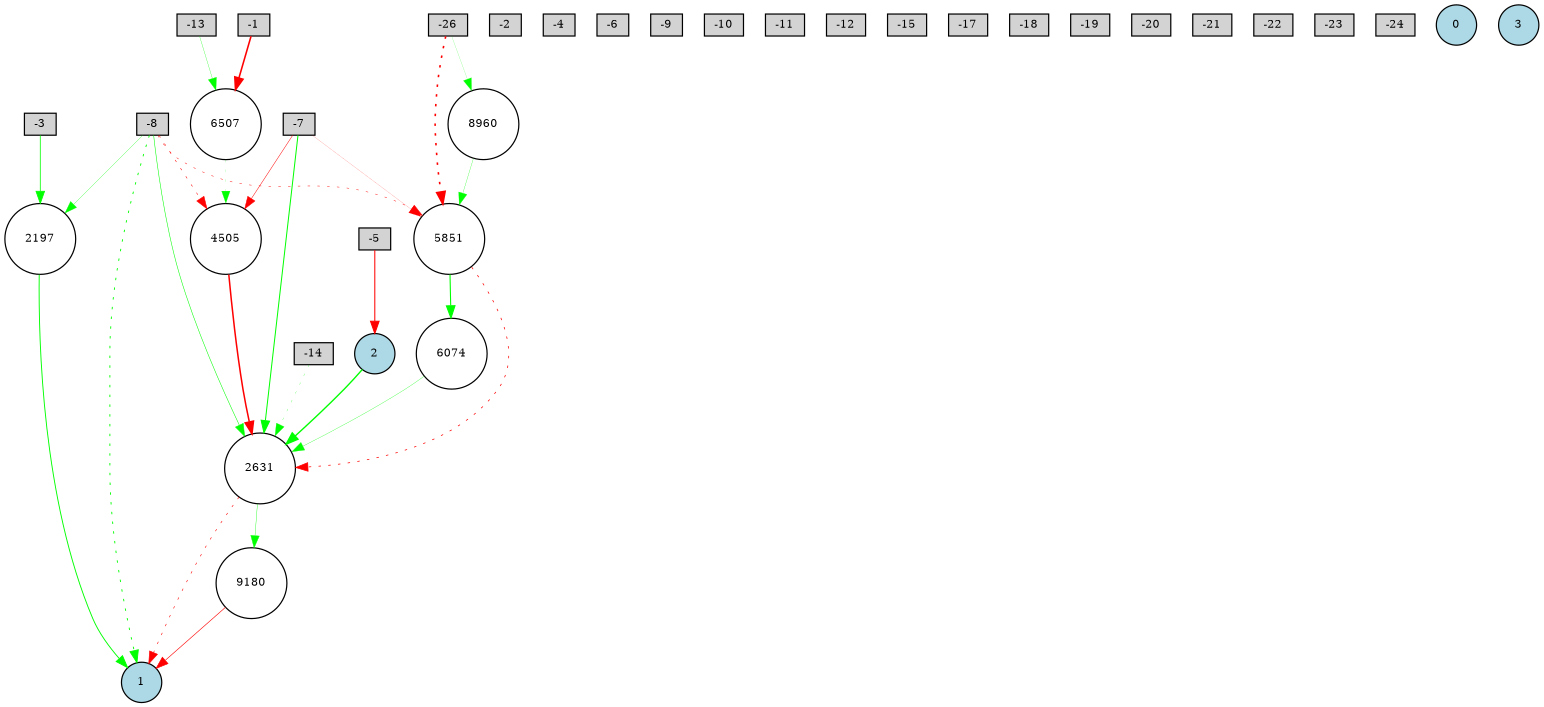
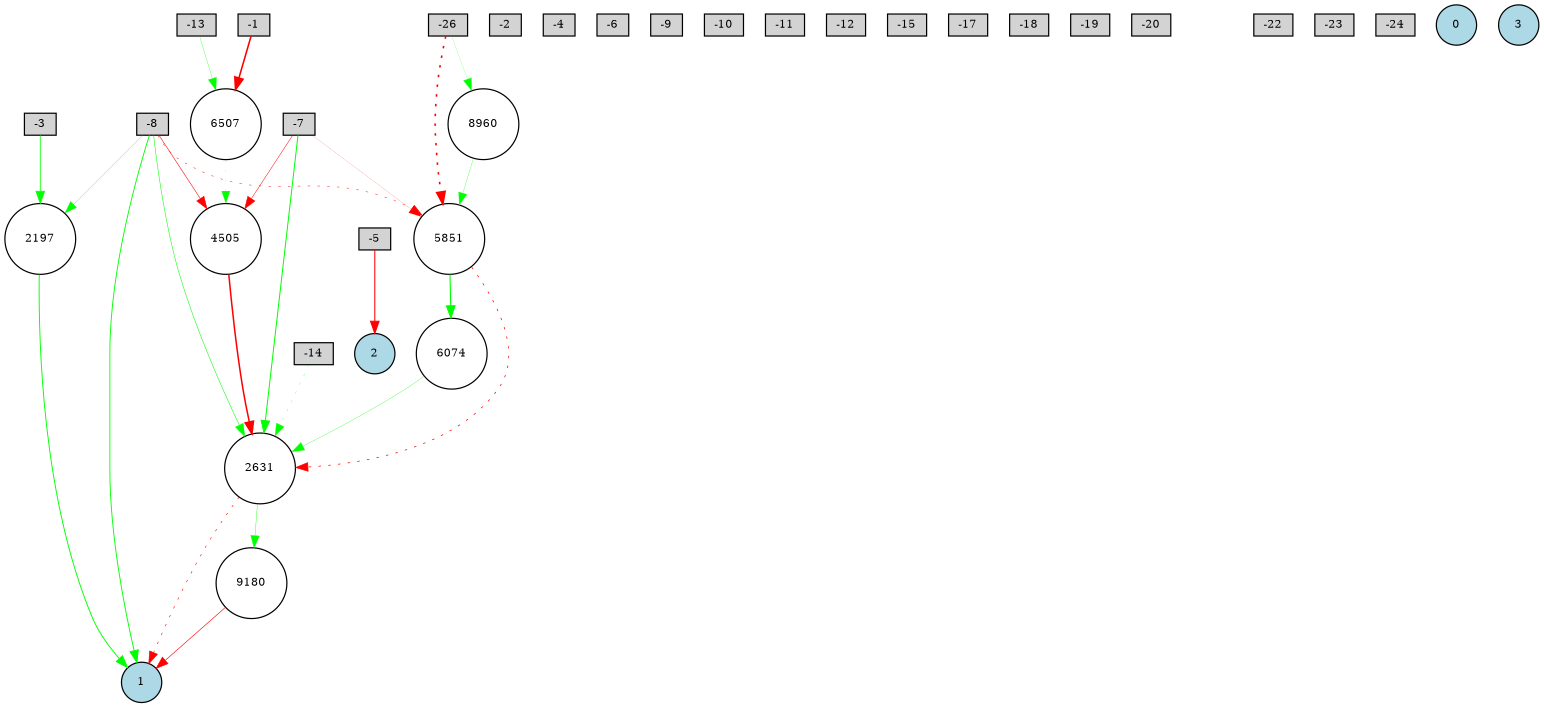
node "-21": removed
edge "-8" -> "4505": style dotted -> solid
edge "-8" -> "1": style dotted -> solid
edge "2" -> "2631": removed
